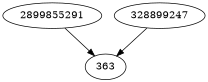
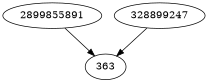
node "2899855291": label "2899855291" -> "2899855891"
